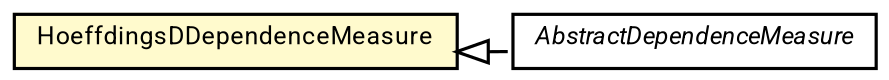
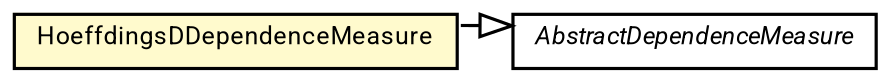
edge "AbstractDependenceMeasure" -> "HoeffdingsDDependenceMeasure": reversed
